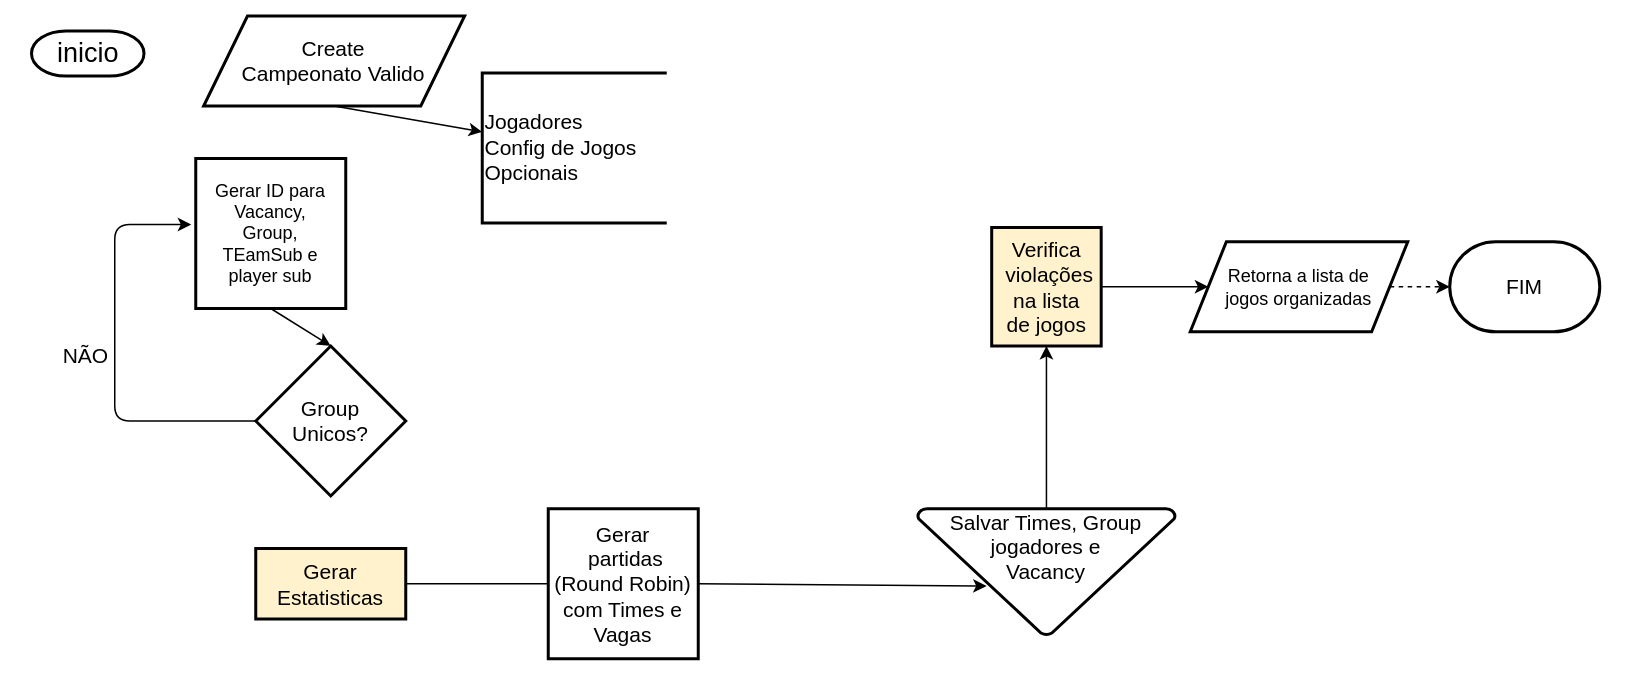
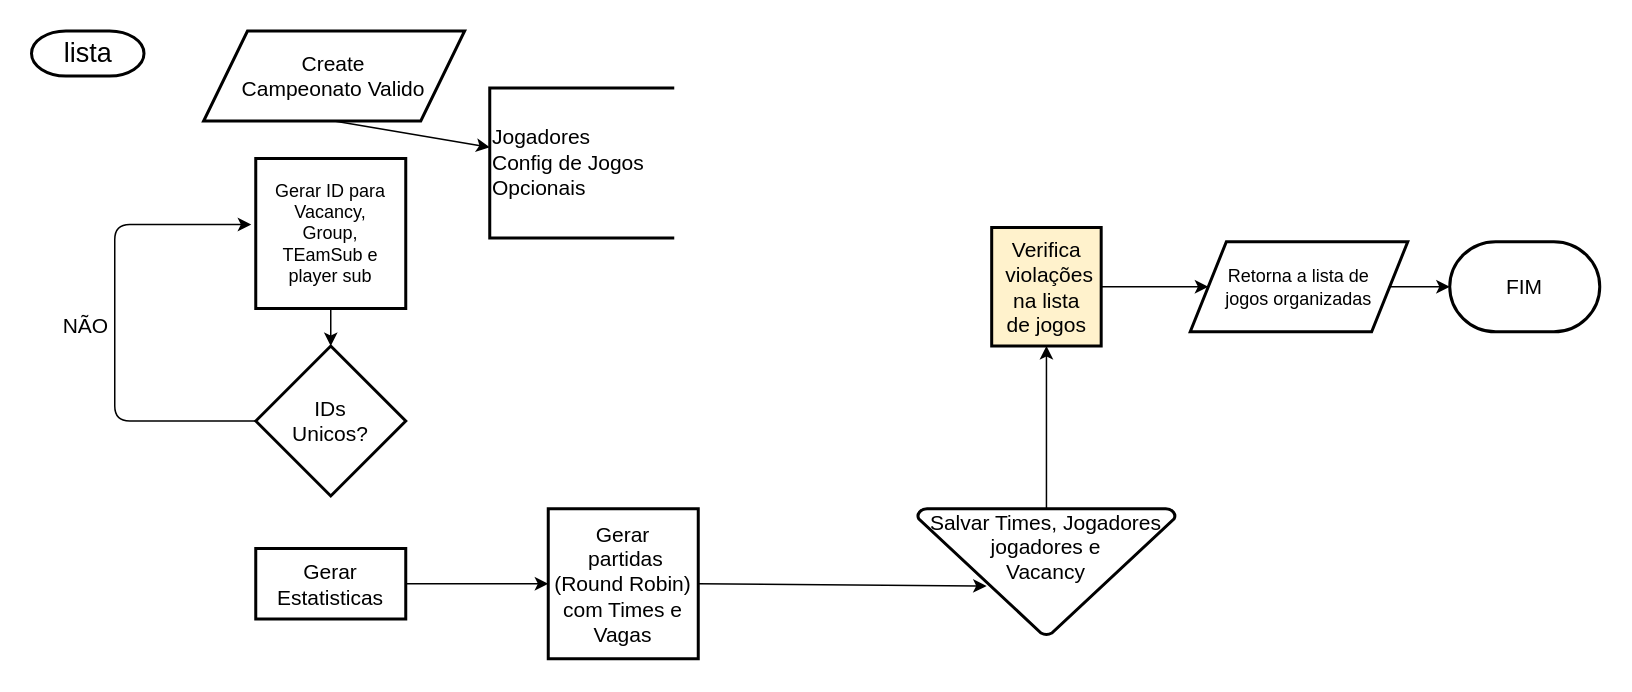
node "inicio": label "inicio" -> "lista"
node "Create Campeonato Valido": moved (334, 61) -> (334, 76)
node "Jogadores Config de Jogos Opcionais": moved (575, 148) -> (582, 163)
node "Gerar ID para Vacancy, Group, TEamSub e player sub": moved (271, 233) -> (331, 233)
edge "Retorna a lista de jogos organizadas" -> "FIM": style dashed -> solid
node "Group Unicos?": label "Group Unicos?" -> "IDs Unicos?"
node "Salvar Times, Group jogadores e Vacancy": label "Salvar Times, Group jogadores e Vacancy" -> "Salvar Times, Jogadores jogadores e Vacancy"
node "Gerar Estatisticas": fillcolor #fff2cc -> #ffffff
edge "Gerar Estatisticas" -- "Gerar partidas (Round Robin) com Times e Vagas": arrowhead none -> classic
